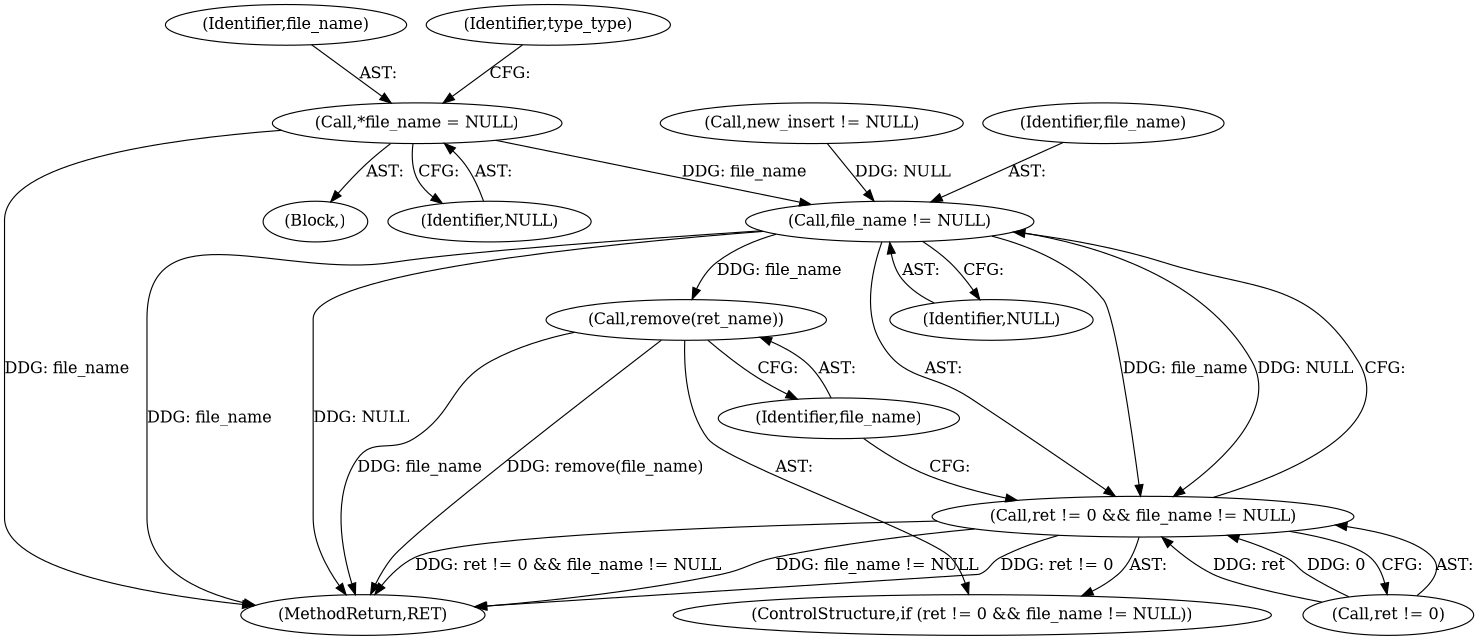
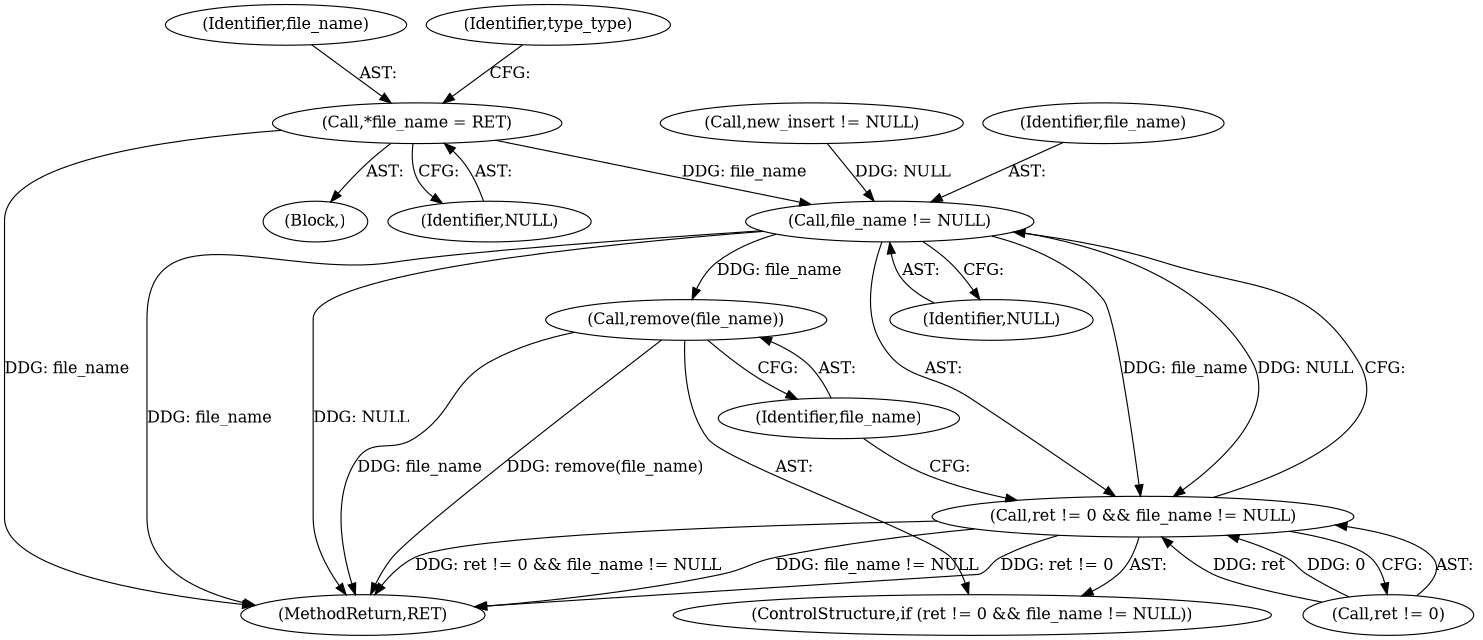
node "(Call,*file_name = NULL)": label "(Call,*file_name = NULL)" -> "(Call,*file_name = RET)"
node "(Call,remove(ret_name))": label "(Call,remove(ret_name))" -> "(Call,remove(file_name))"
